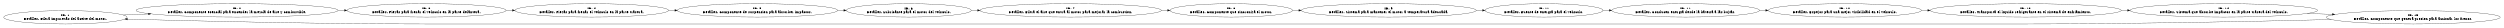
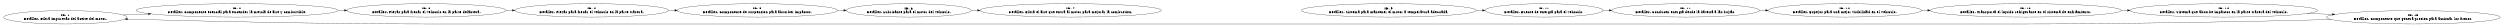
node "ID: 8 Detalles: Componente que sincroniza el motor.": removed
